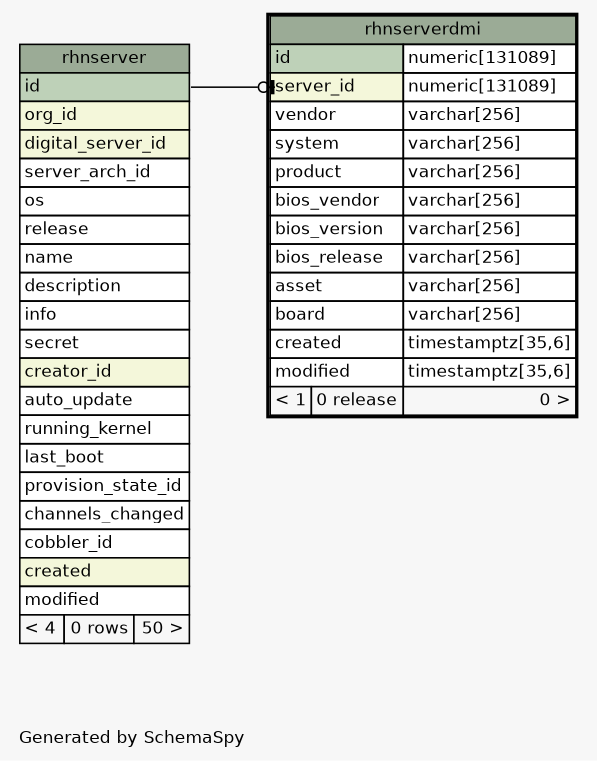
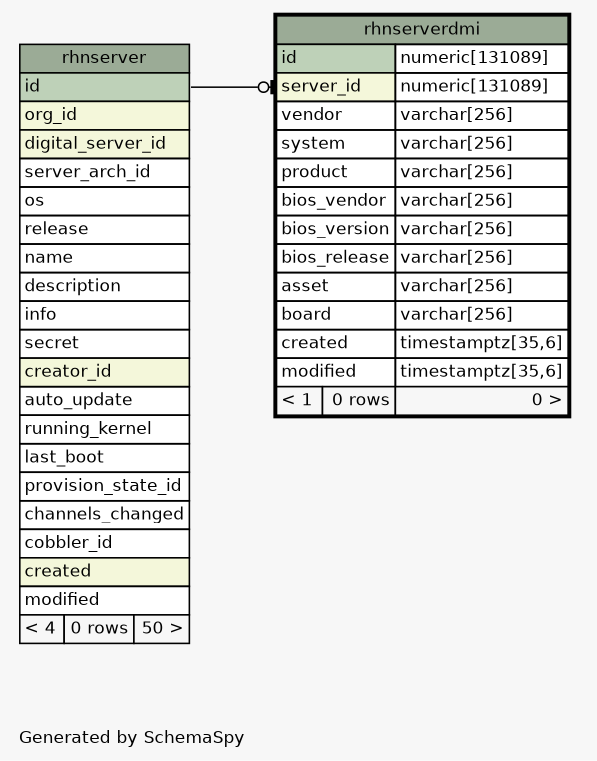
node "rhnserverdmi": text "0 release" -> "0 rows"
